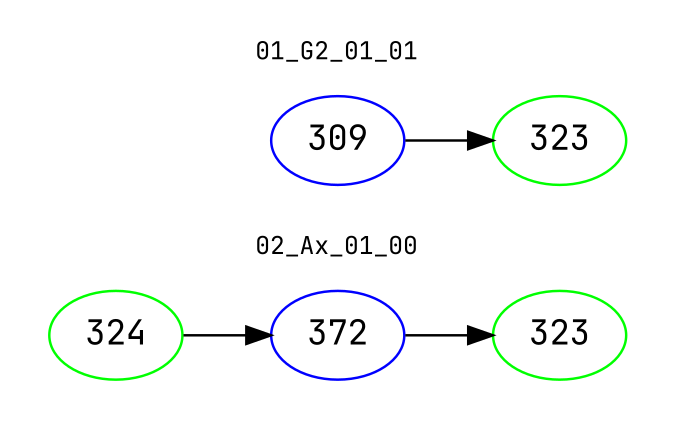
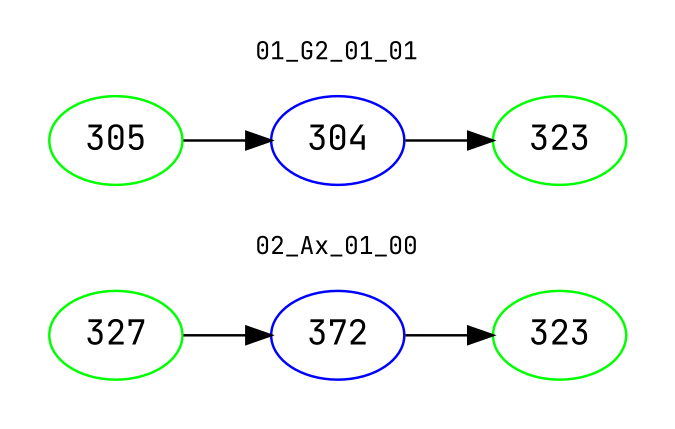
node "305": added
node "309": label "309" -> "304"
node "324": label "324" -> "327"
